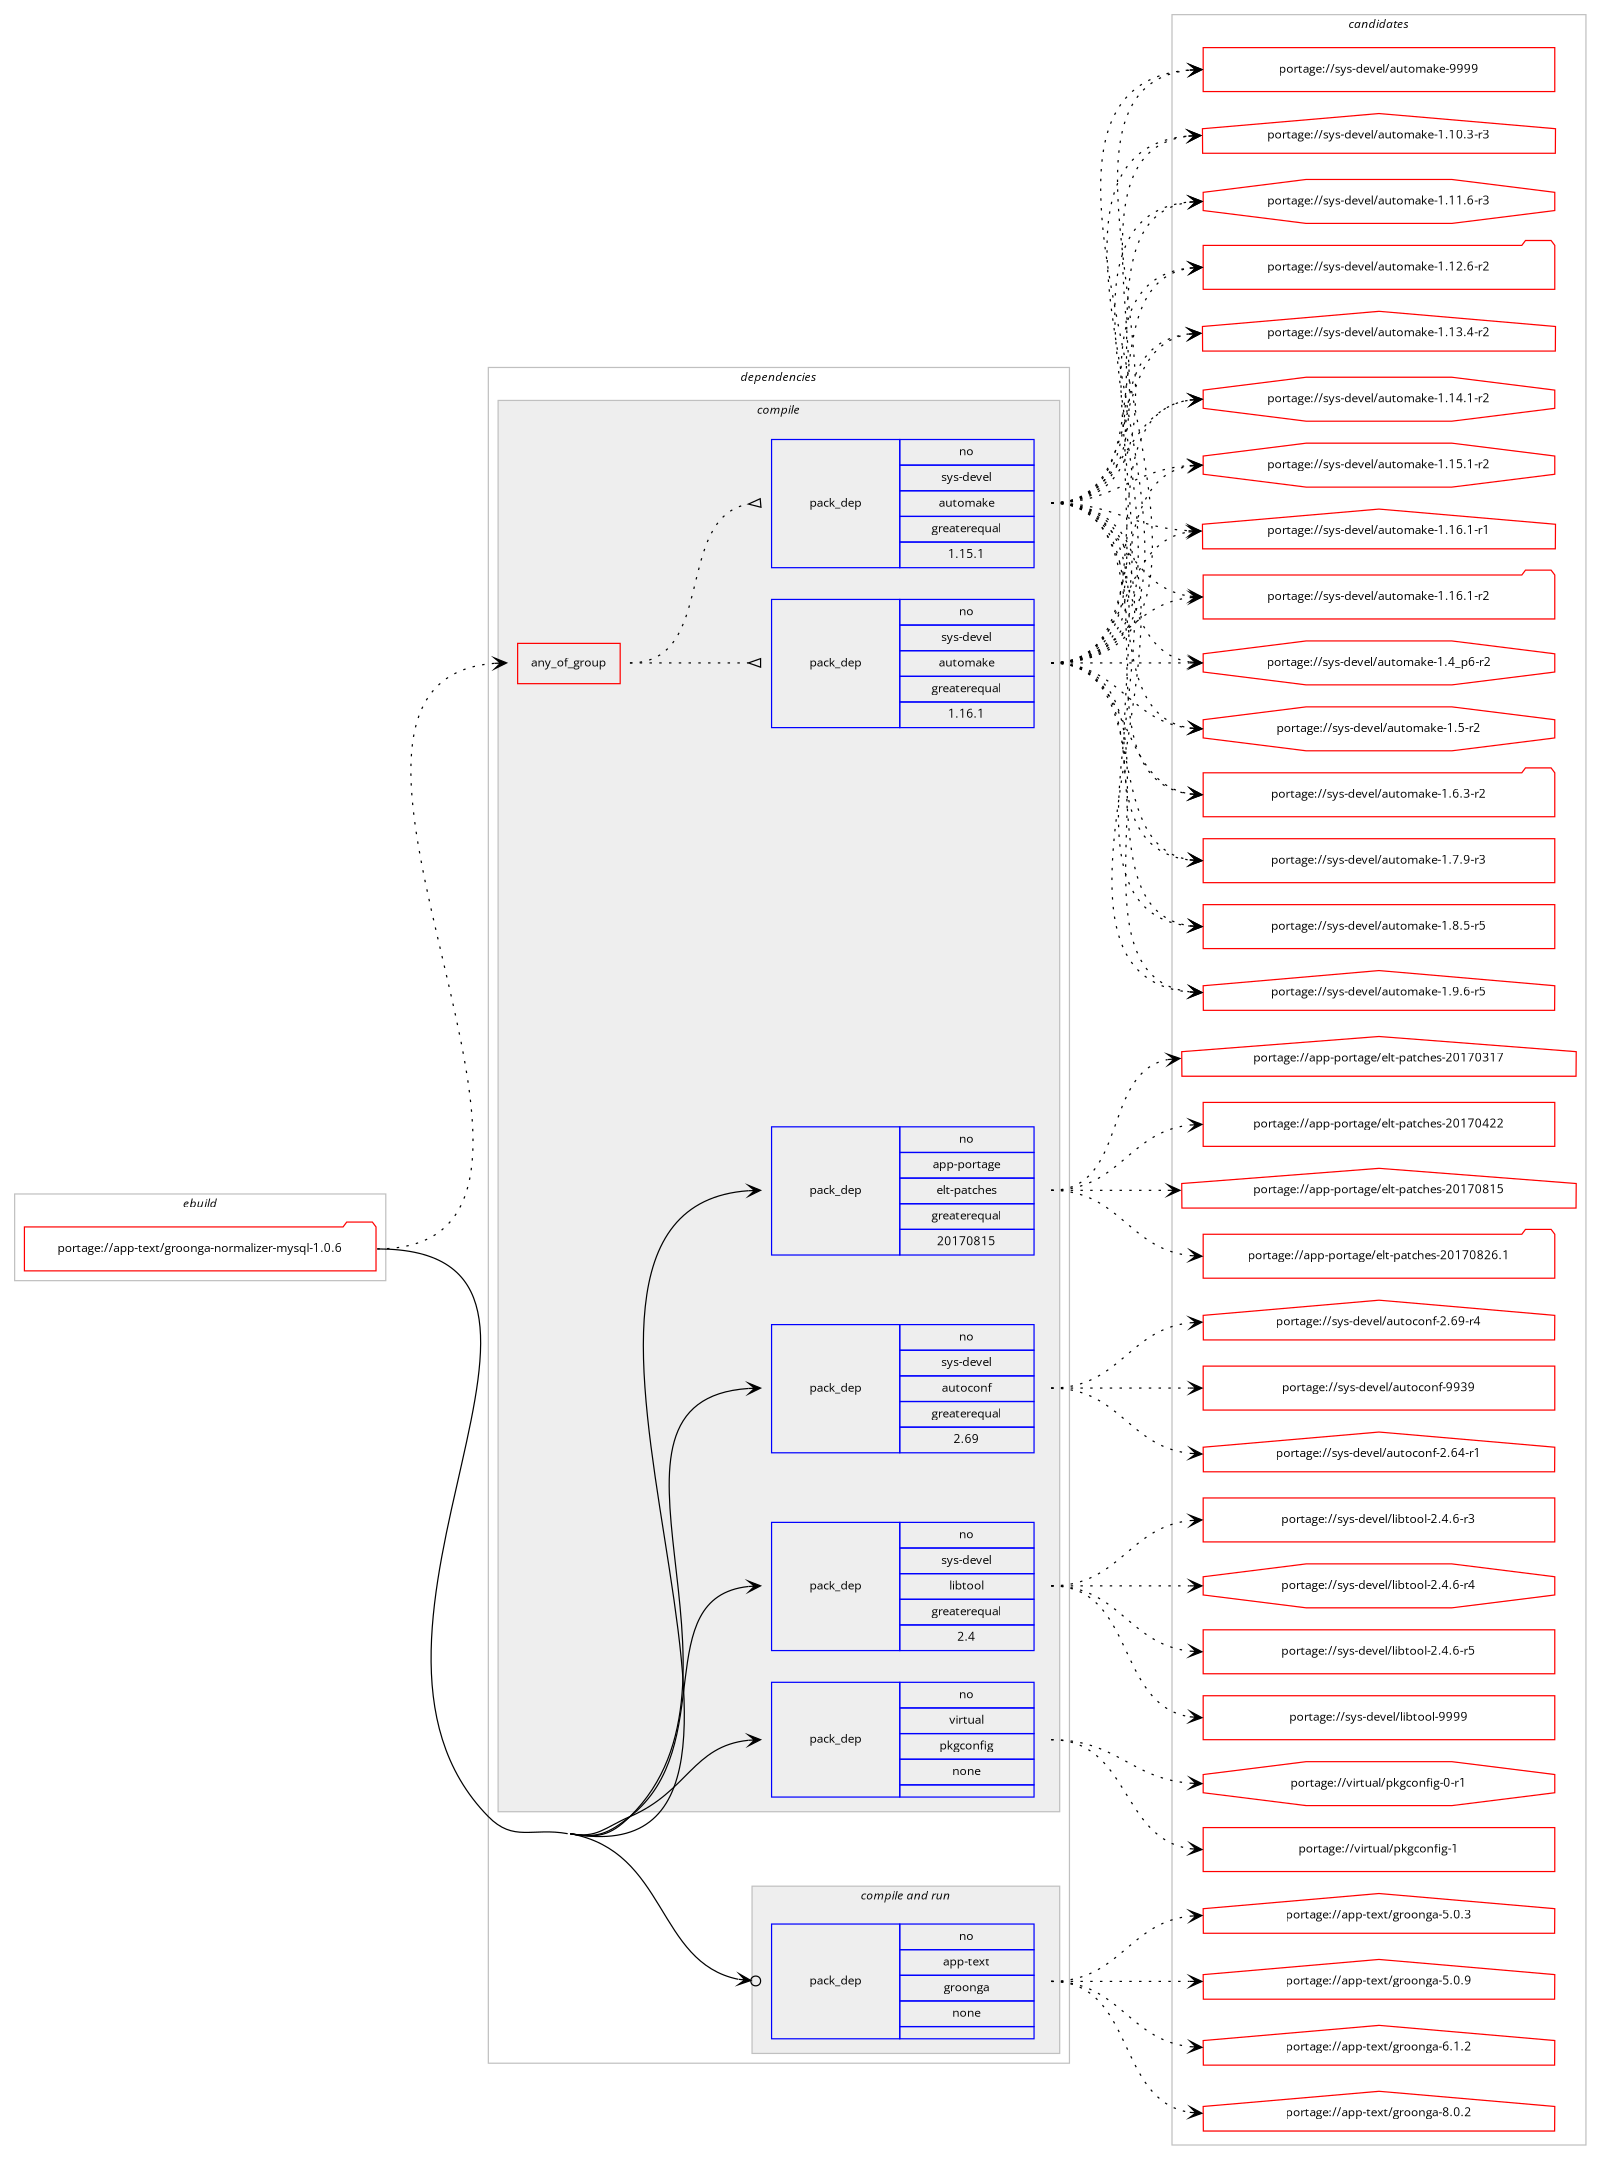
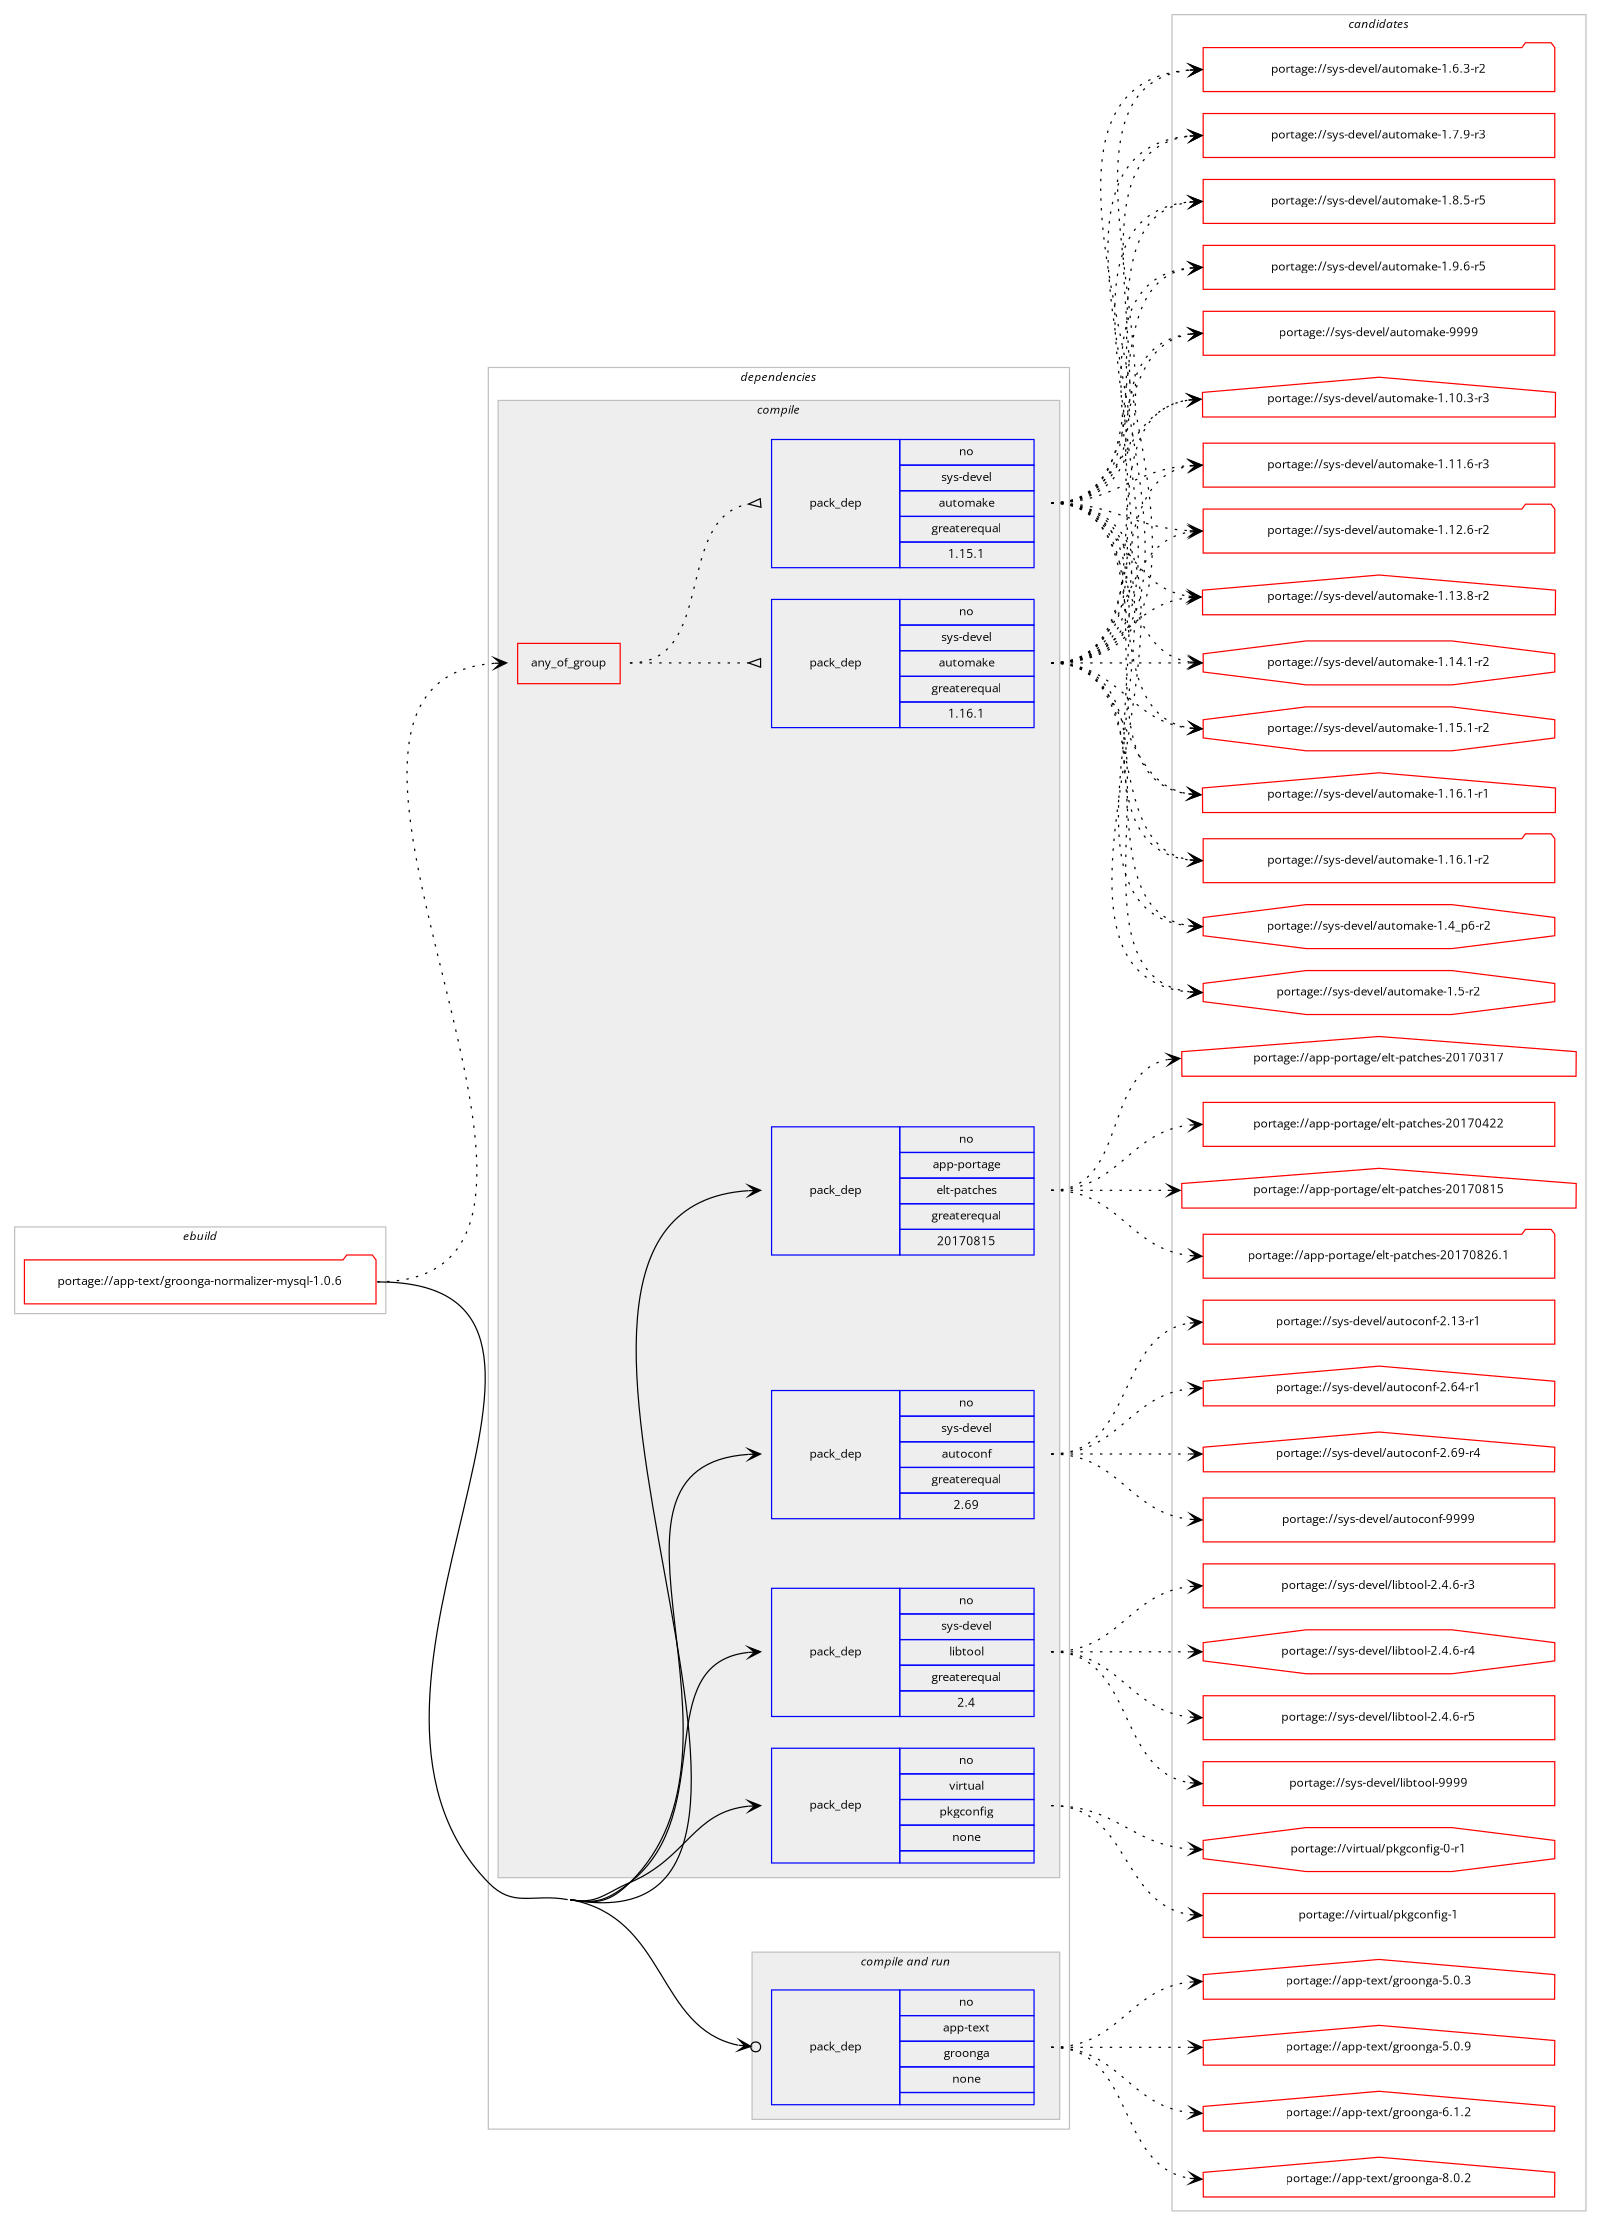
node "portage://sys-devel/automake-1.11.6-r3": shape octagon -> box
node "portage://sys-devel/automake-1.13.4-r2": label "portage://sys-devel/automake-1.13.4-r2" -> "portage://sys-devel/automake-1.13.8-r2"
node "portage://sys-devel/automake-1.9.6-r5": shape house -> box
node "portage://sys-devel/autoconf-2.13-r1": added
node "portage://sys-devel/autoconf-9939": label "portage://sys-devel/autoconf-9939" -> "portage://sys-devel/autoconf-9999"
